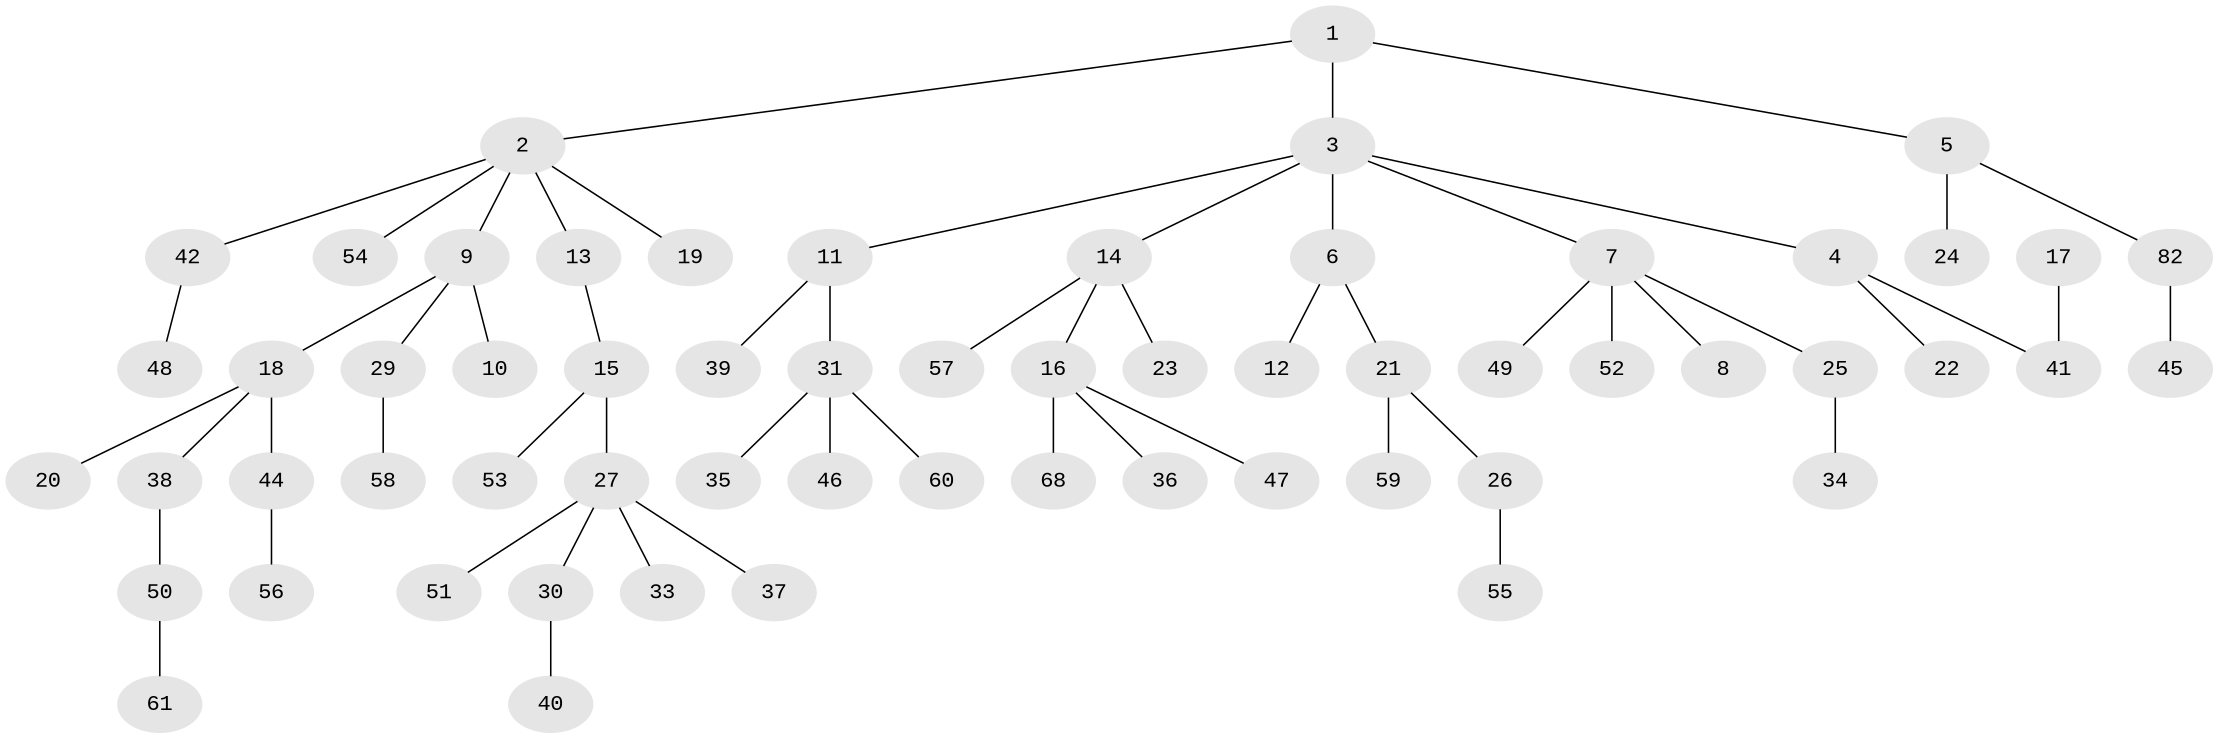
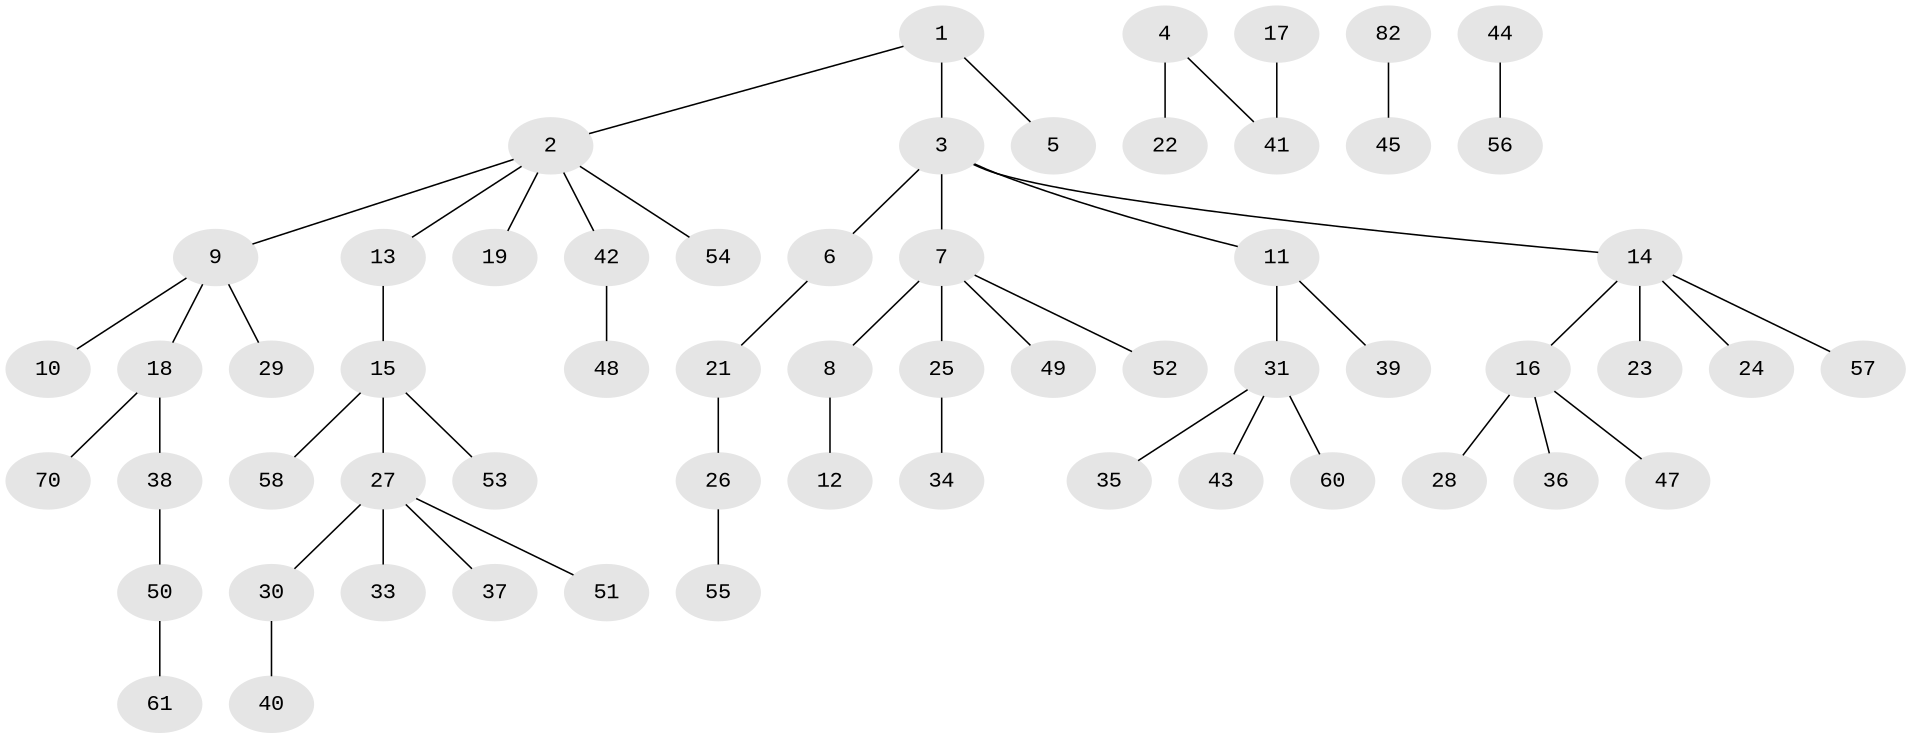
edge "3" -- "4": removed
edge "5" -- "24": now "14" -- "24"
edge "5" -- "82": removed
edge "6" -- "12": now "8" -- "12"
edge "18" -- "44": removed
edge "29" -- "58": now "15" -- "58"
node "20": label "20" -> "70"
node "46": label "46" -> "43"
node "68": label "68" -> "28"
node "59": removed
